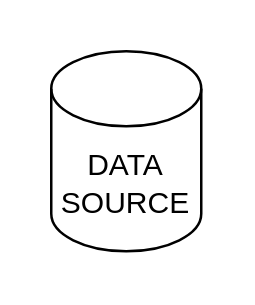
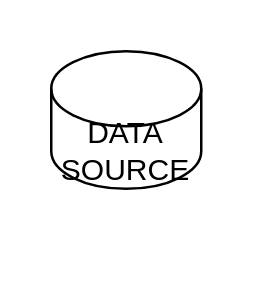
node "DATA SOURCE": size 150x200 -> 150x138
